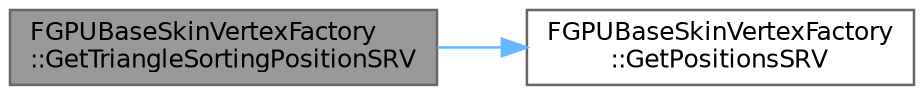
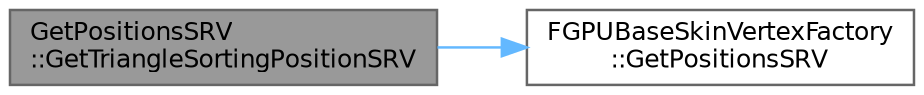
node "FGPUBaseSkinVertexFactory ::GetTriangleSortingPositionSRV": label "FGPUBaseSkinVertexFactory ::GetTriangleSortingPositionSRV" -> "GetPositionsSRV ::GetTriangleSortingPositionSRV"
